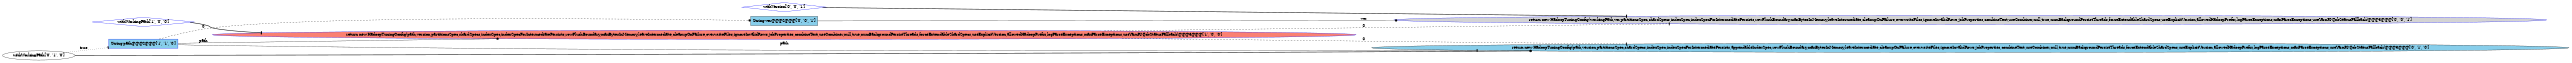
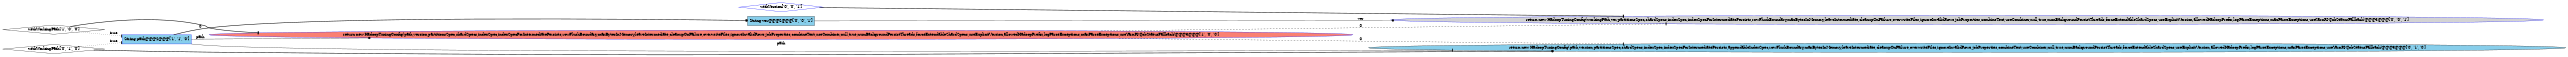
edge "String path@@@2@@@['1', '1', '0']" -> "String ver@@@2@@@['0', '0', '1']": style dashed -> bold
node "withWorkingPath['1', '0', '0']": color blue -> black
edge "withWorkingPath['1', '0', '0']" -> "String path@@@2@@@['1', '1', '0']": added, label "true"
node "withWorkingPath['0', '1', '0']": shape ellipse -> diamond
